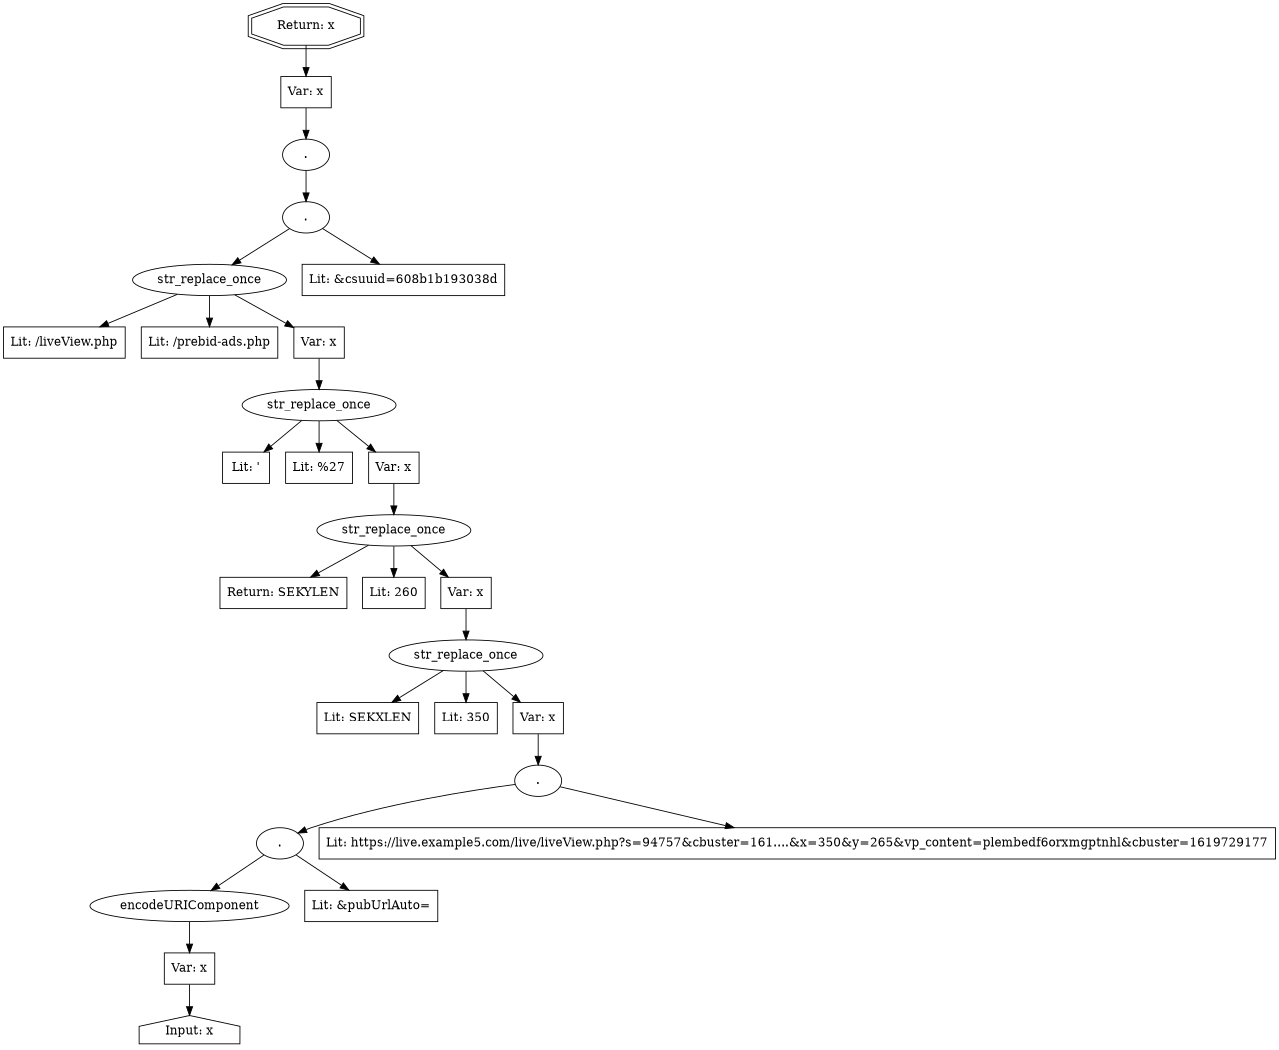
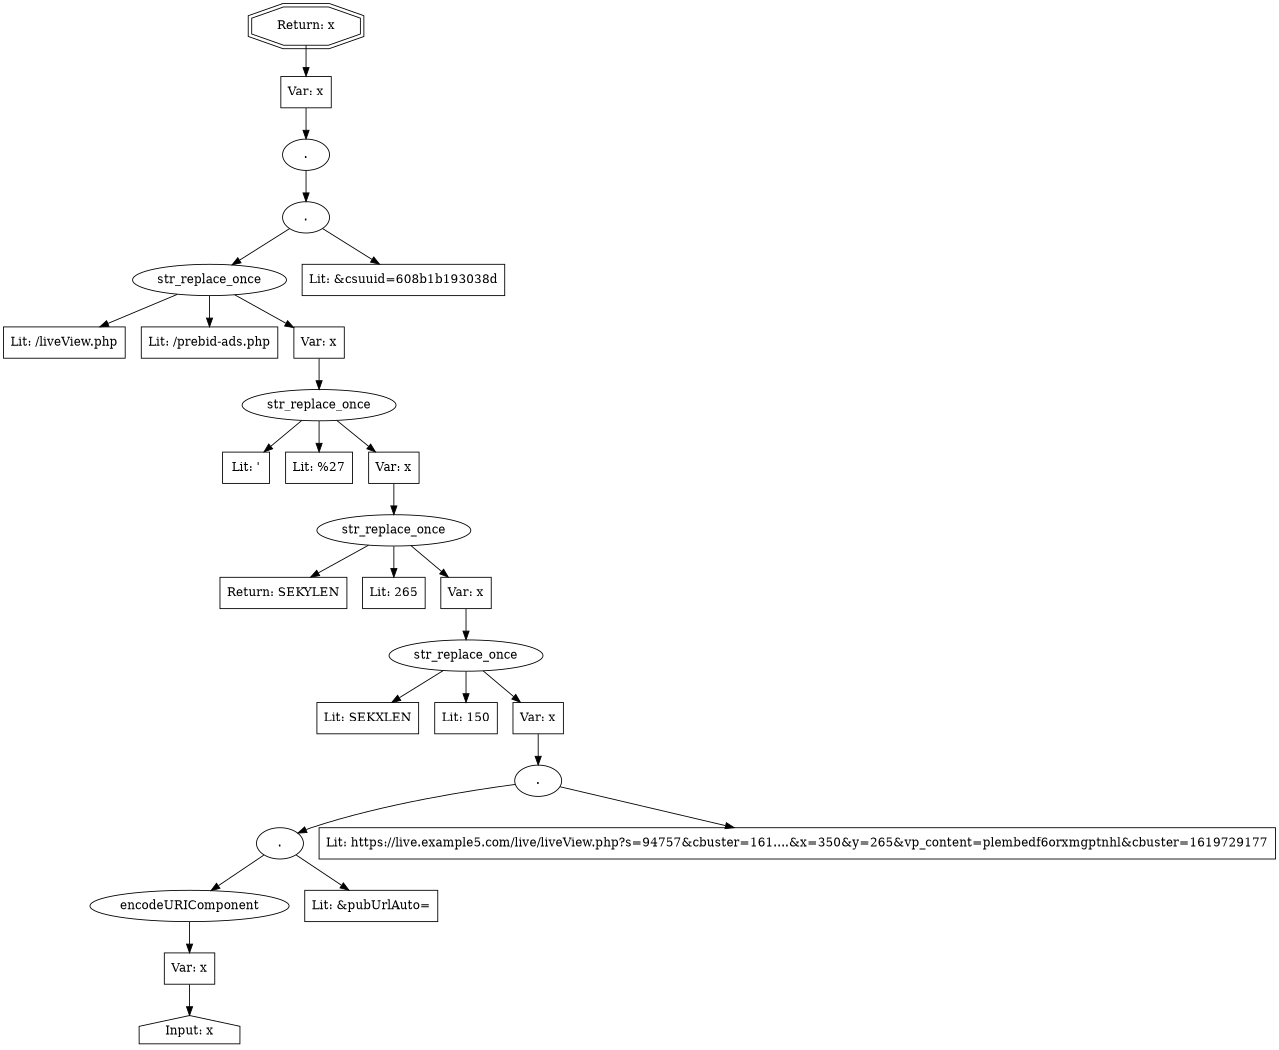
node "Lit: 260": label "Lit: 260" -> "Lit: 265"
node "Lit: 350": label "Lit: 350" -> "Lit: 150"
